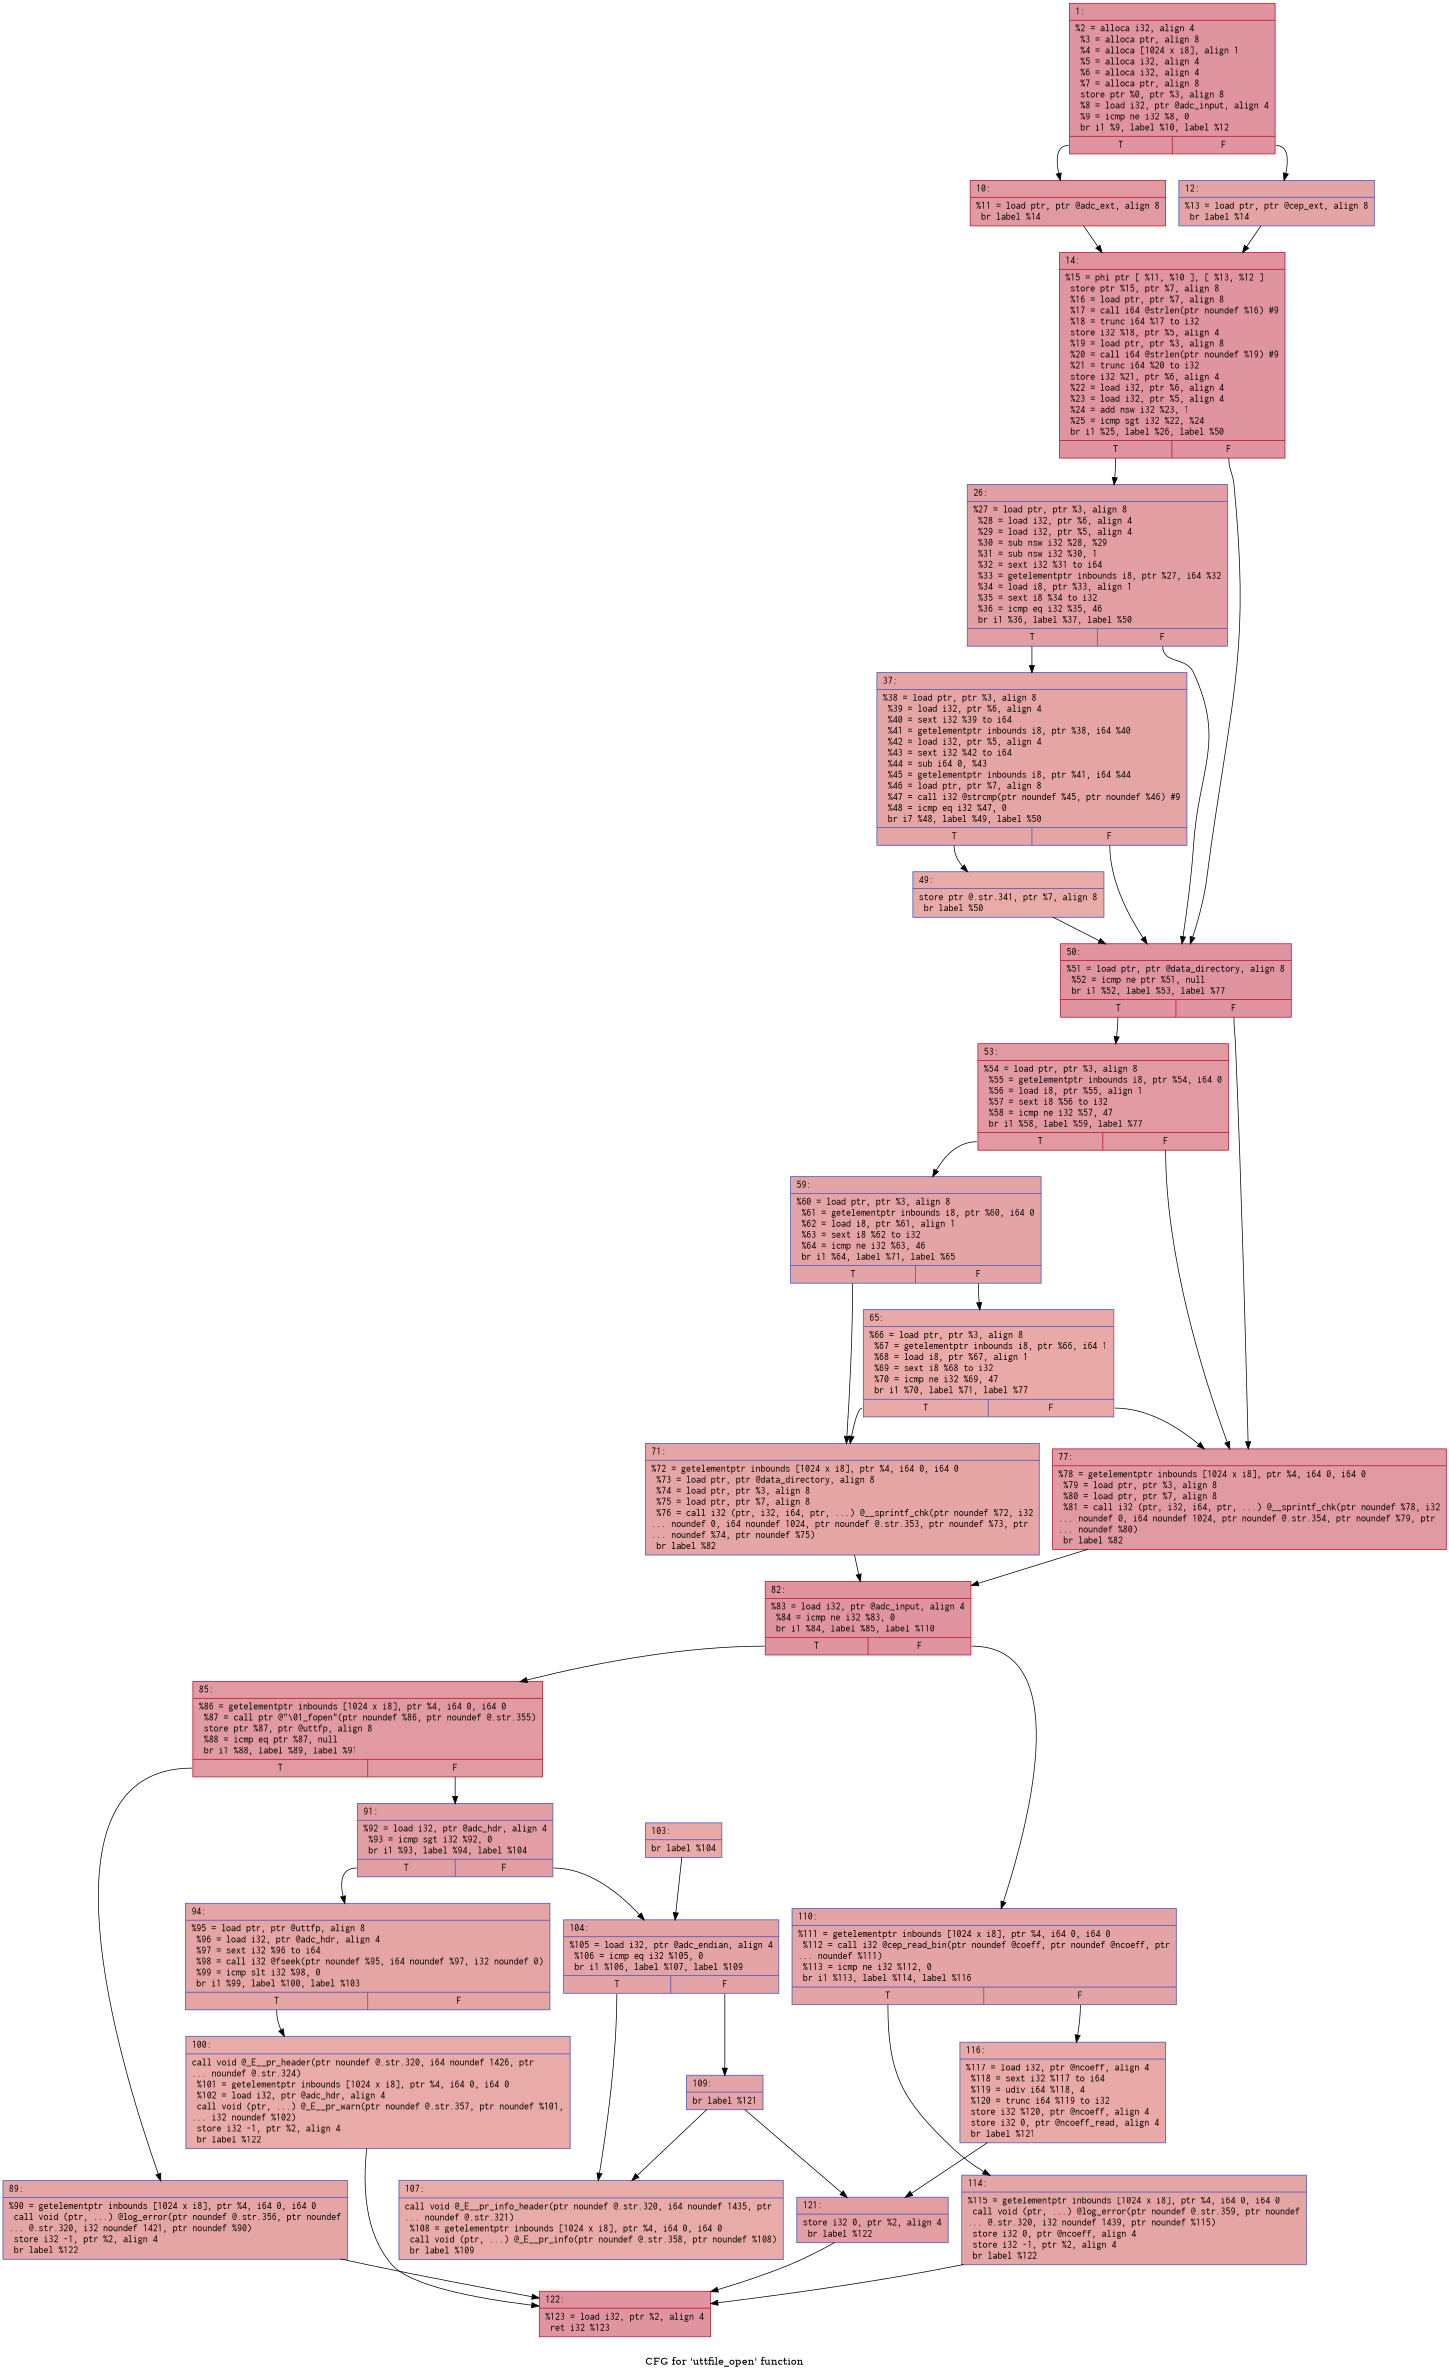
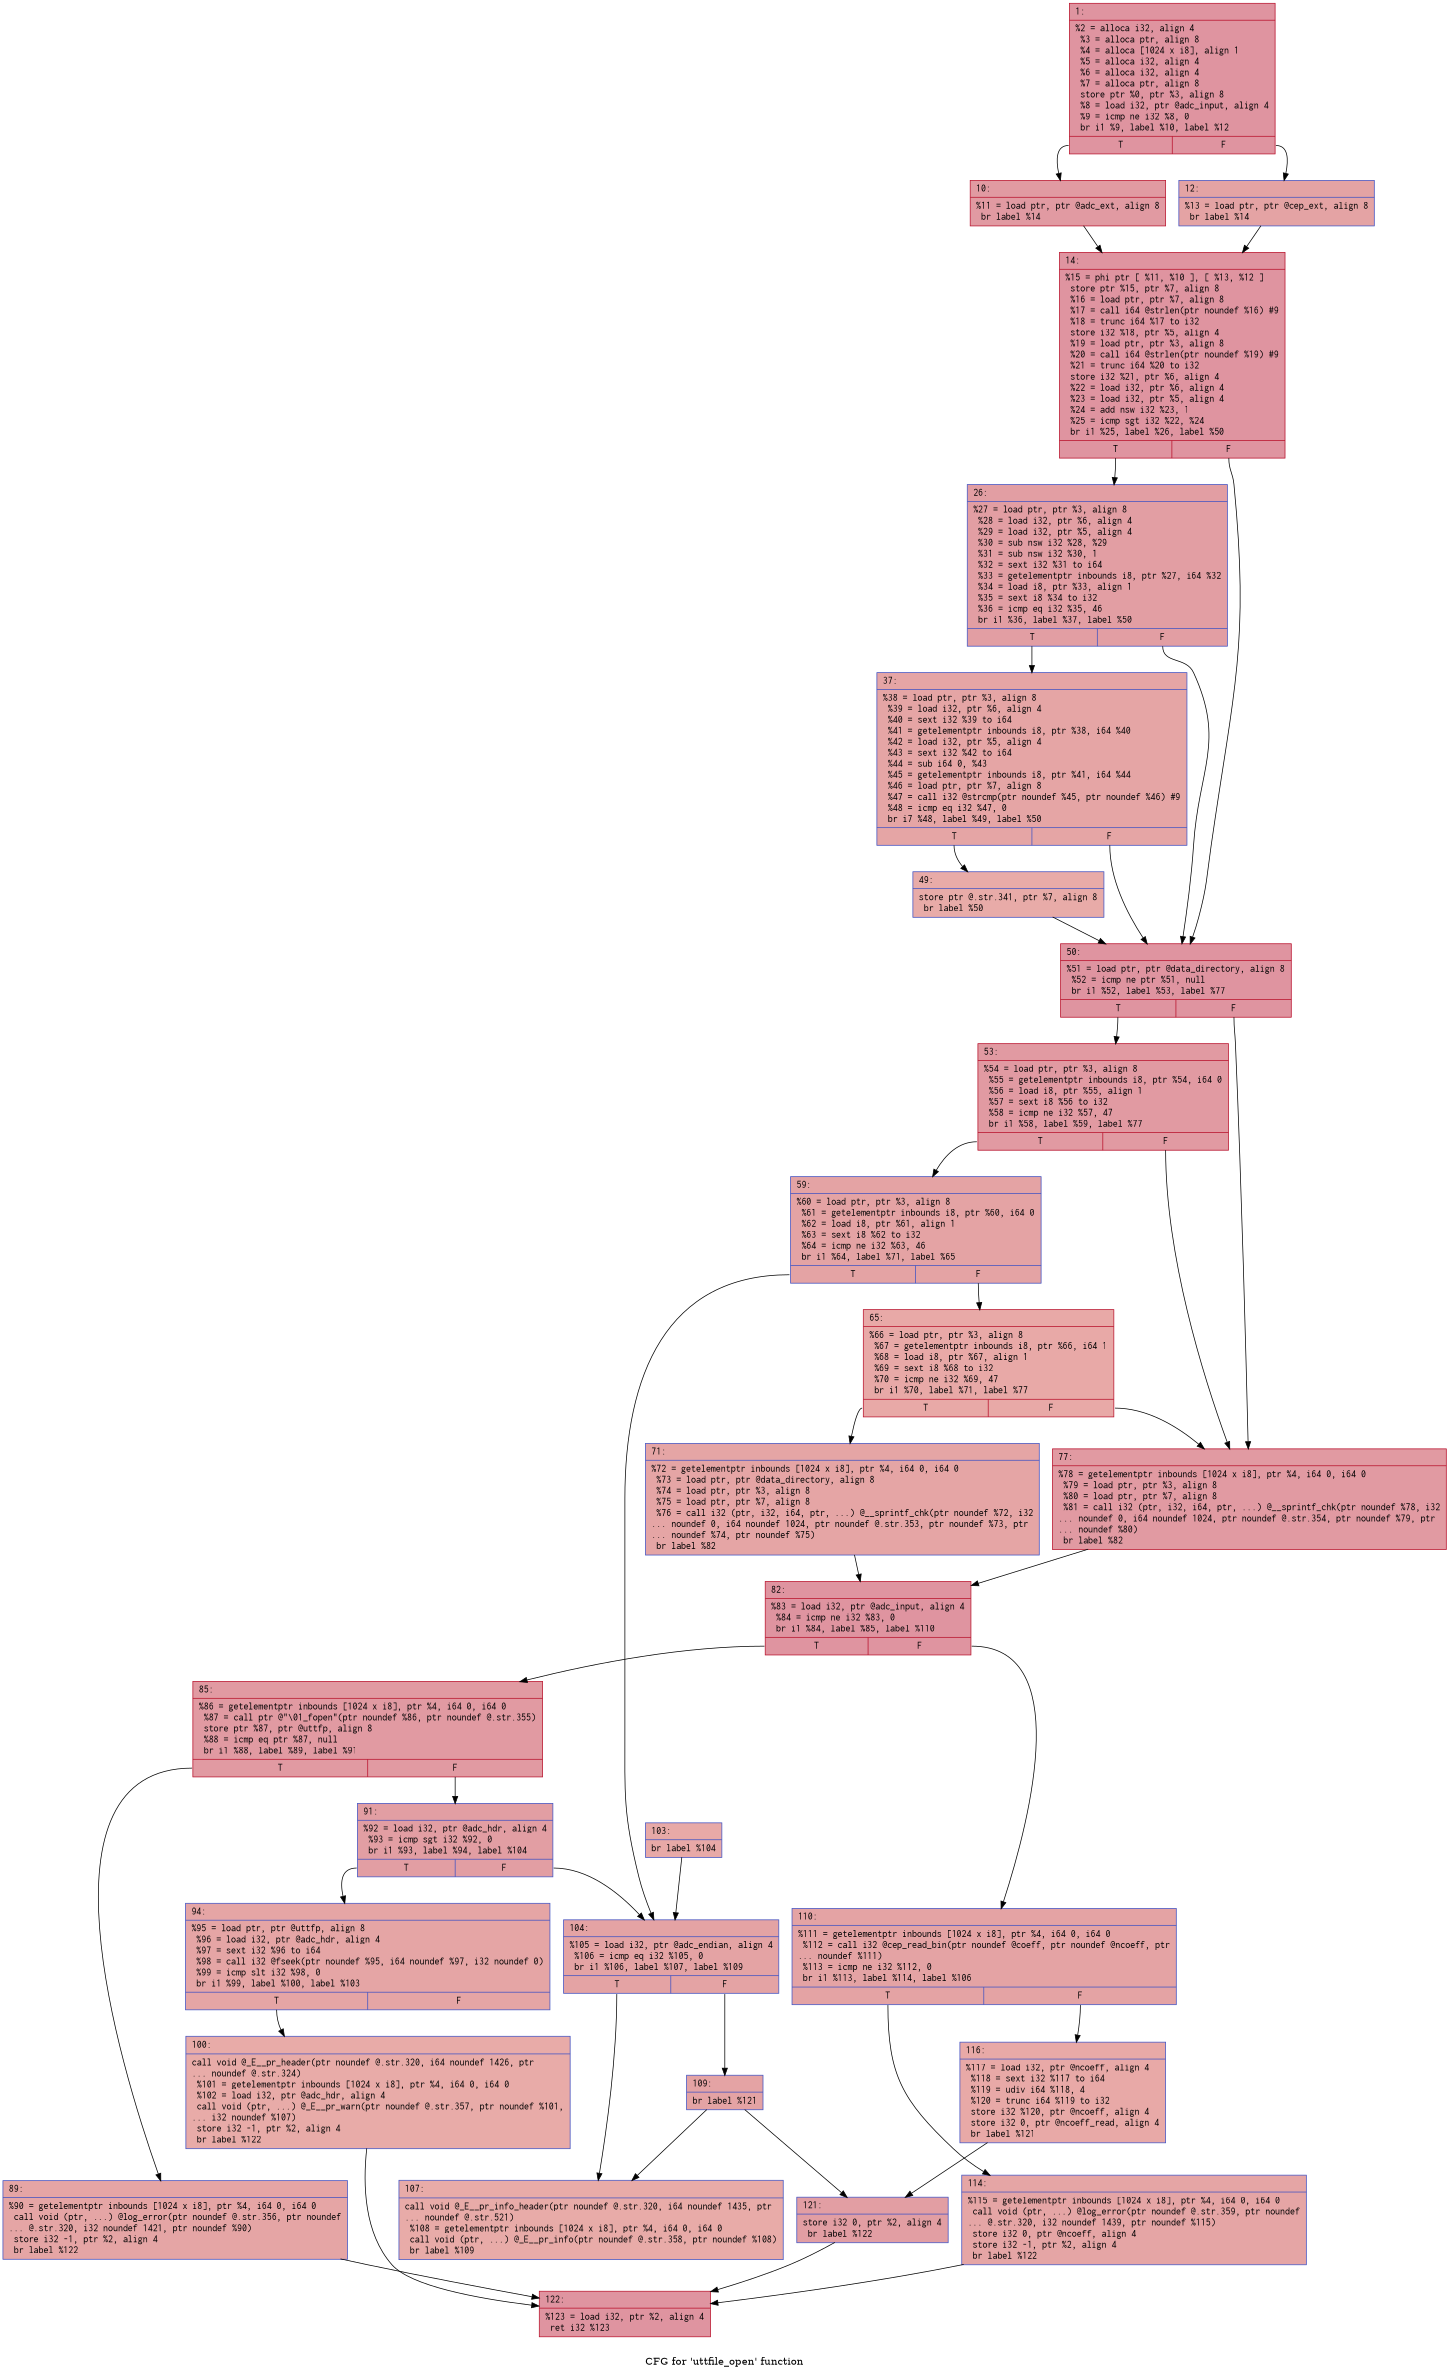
edge "59:" -> "71:": now "59:" -> "104:"
node "65:": color #3d50c3ff -> #b70d28ff
node "110:": text "br i1 %113, label %114, label %116" -> "br i1 %113, label %114, label %106"
node "100:": text "... i32 noundef %102)" -> "... i32 noundef %107)"
node "107:": text "... noundef @.str.321)" -> "... noundef @.str.521)"
